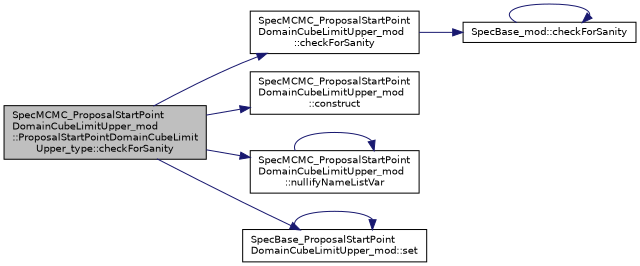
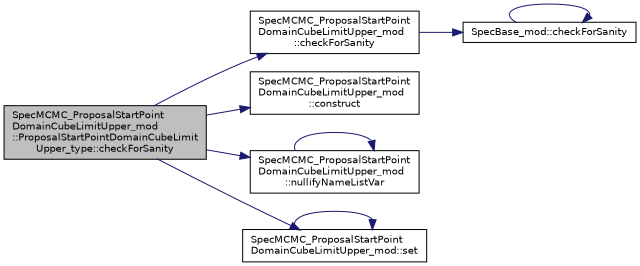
node "SpecBase_ProposalStartPoint DomainCubeLimitUpper_mod::set": label "SpecBase_ProposalStartPoint DomainCubeLimitUpper_mod::set" -> "SpecMCMC_ProposalStartPoint DomainCubeLimitUpper_mod::set"
